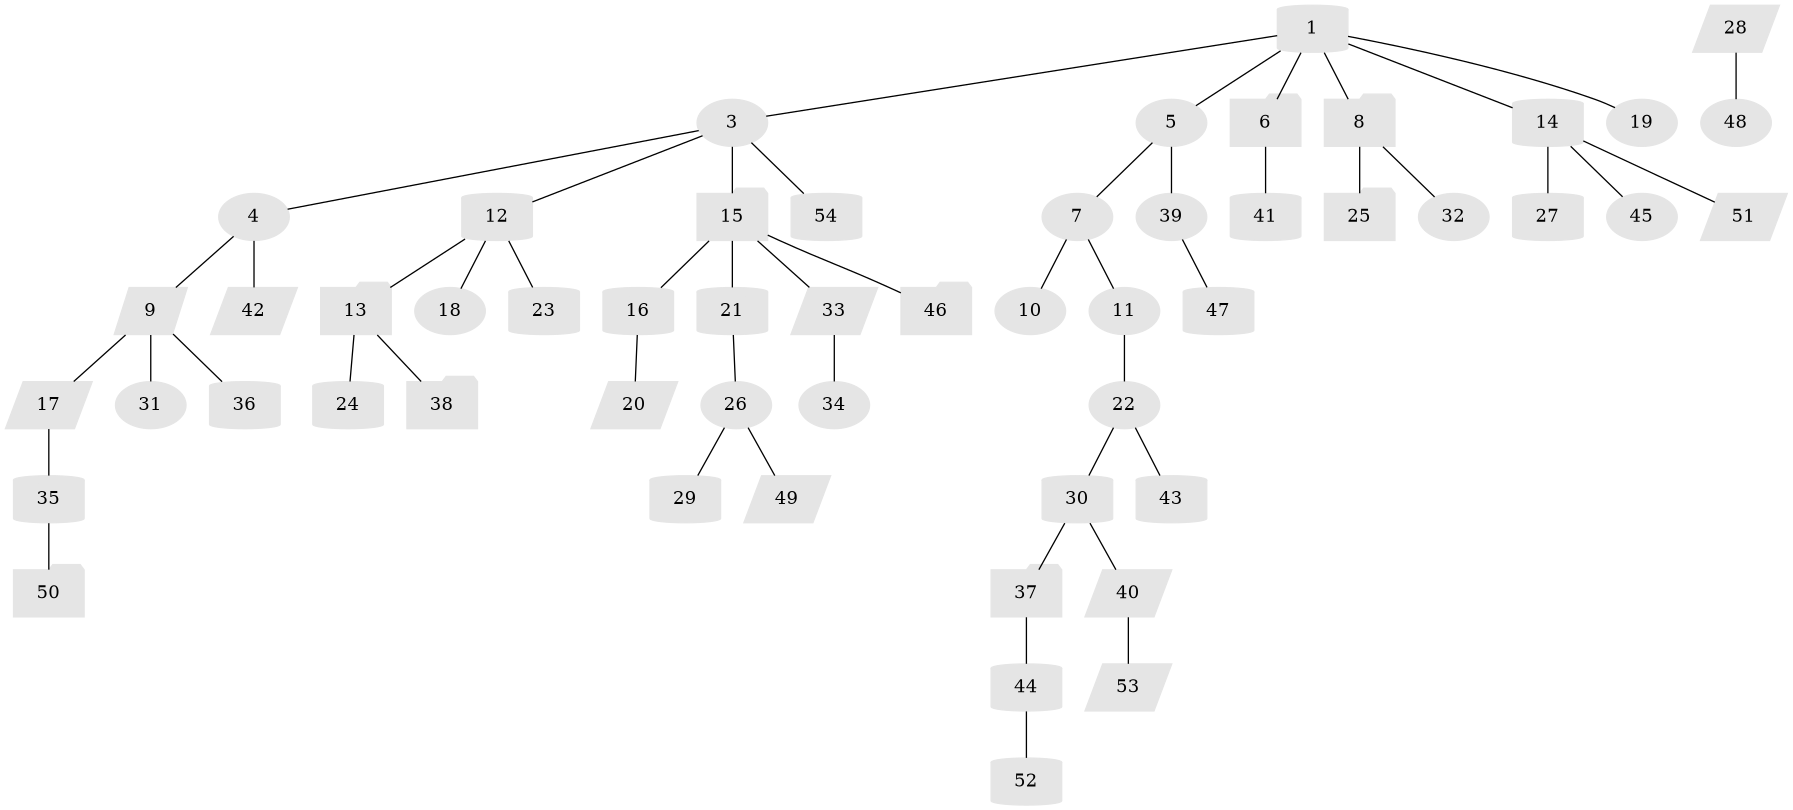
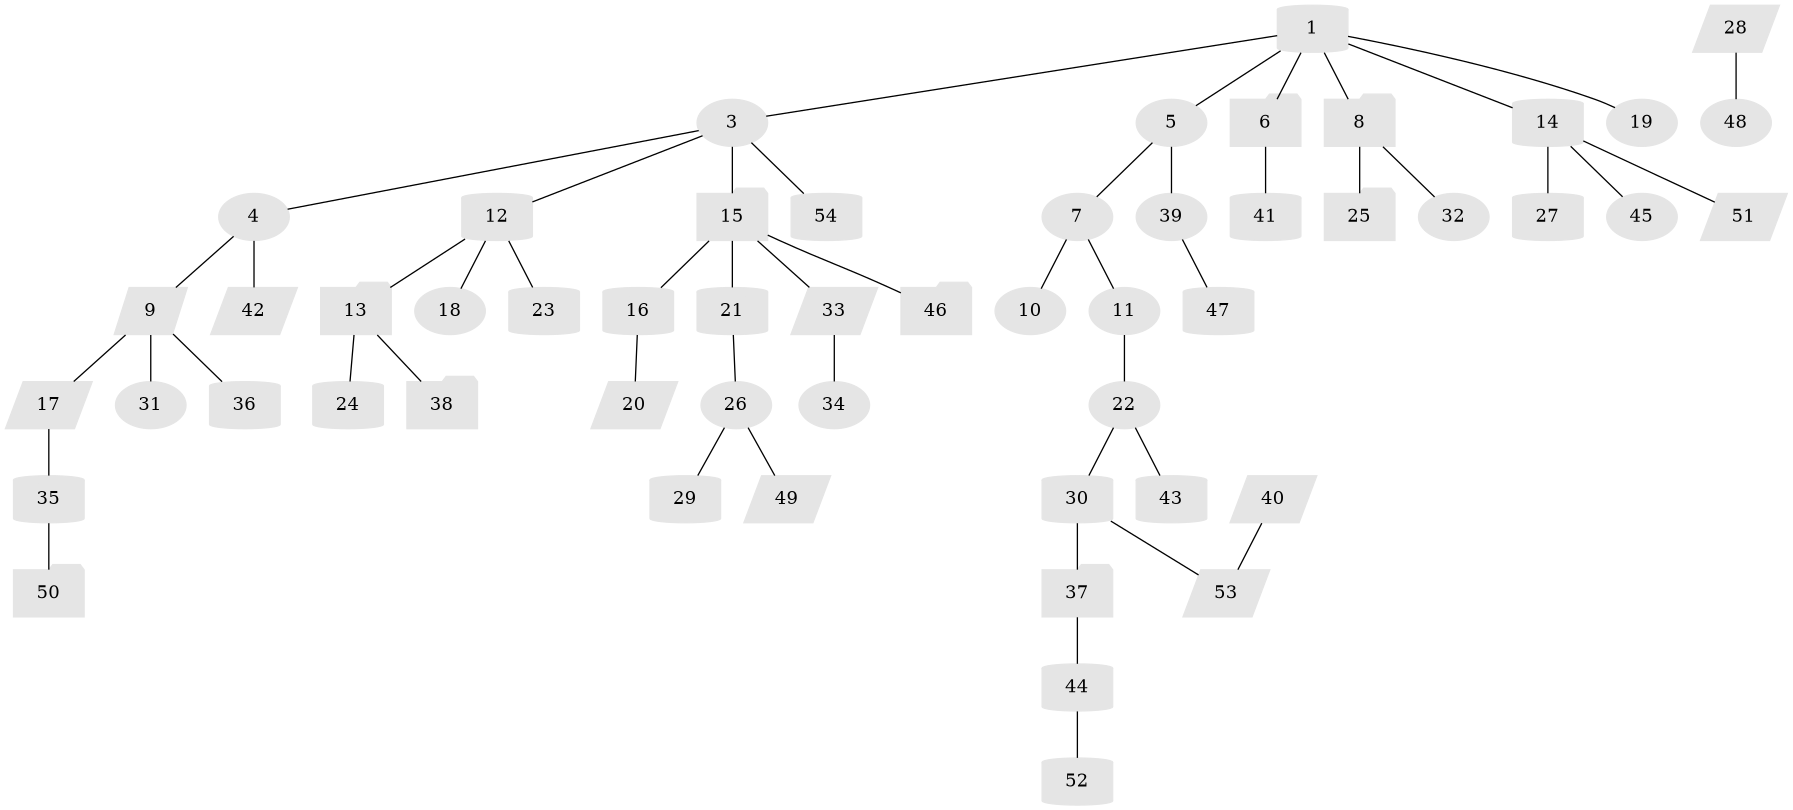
edge "30" -- "40": now "30" -- "53"
